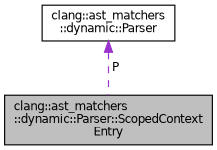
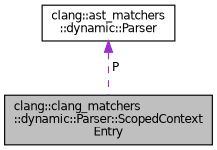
node "clang::ast_matchers ::dynamic::Parser::ScopedContext Entry": label "clang::ast_matchers ::dynamic::Parser::ScopedContext Entry" -> "clang::clang_matchers ::dynamic::Parser::ScopedContext Entry"
